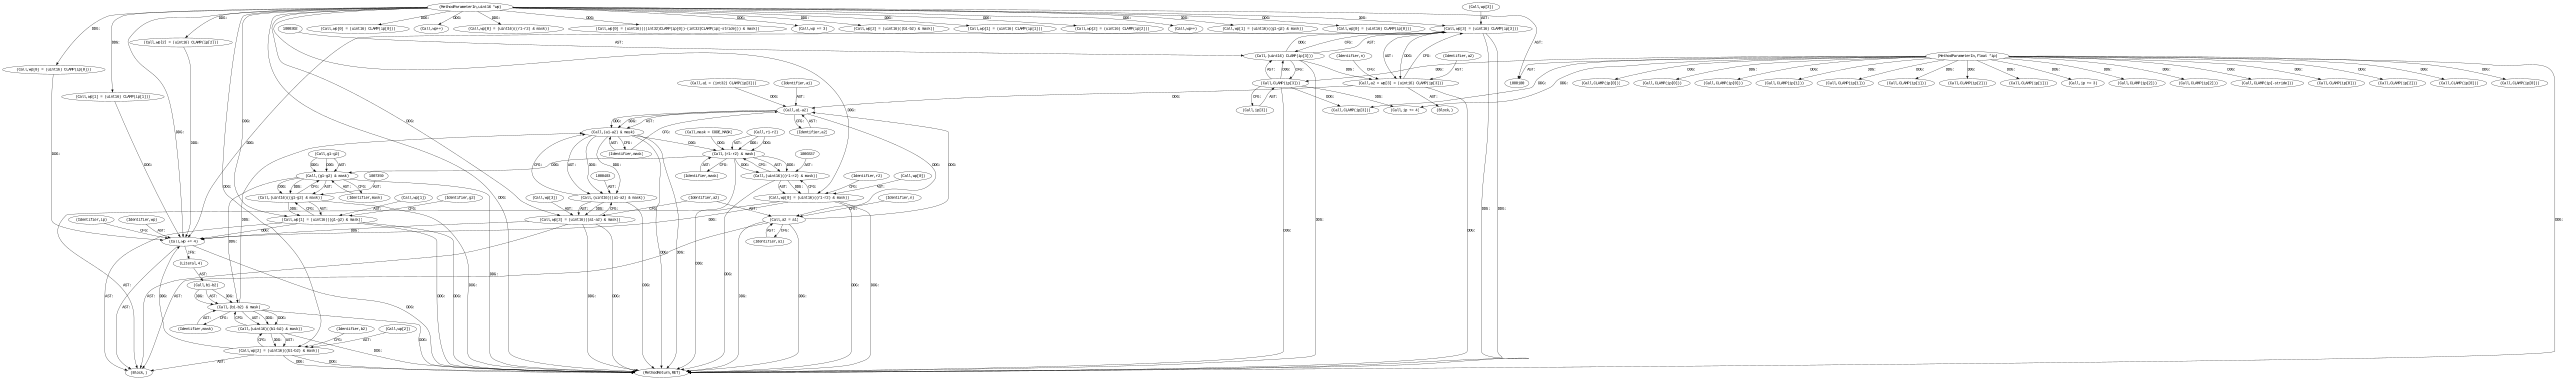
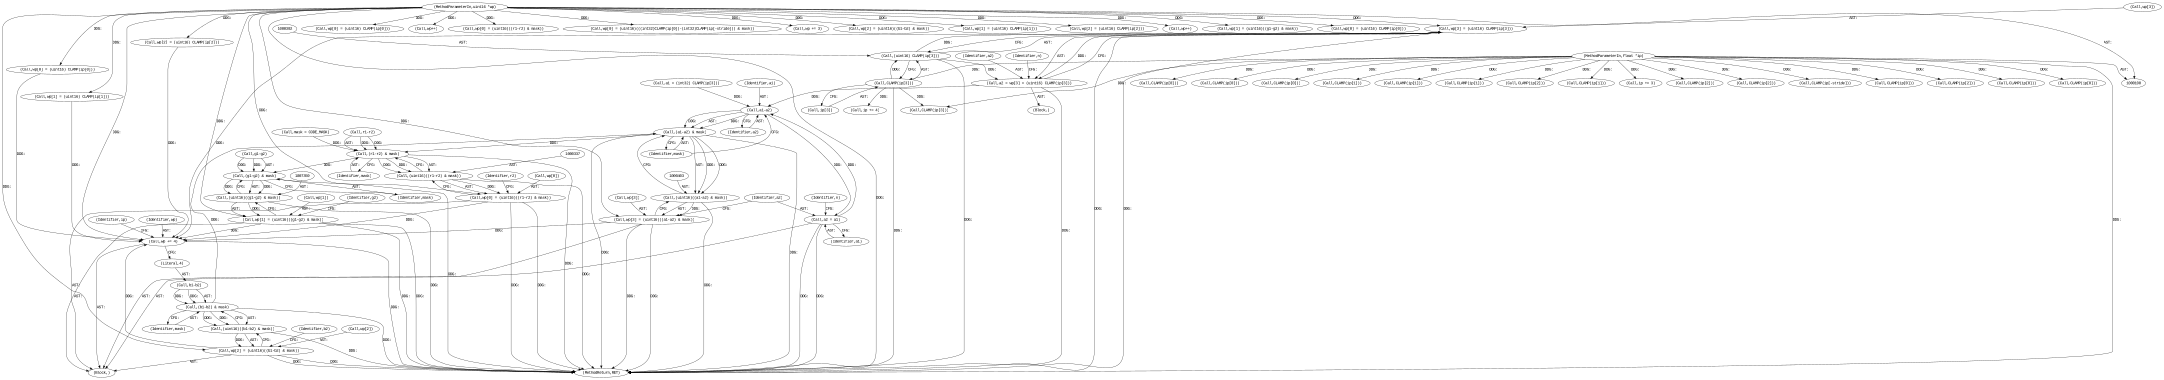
edge "(MethodParameterIn,float *ip)" -> "(Call,ip += 4)": removed, label "DDG:"
edge "(Call,(g1-g2) & mask)" -> "(Call,(b1-b2) & mask)": removed, label "DDG:"
